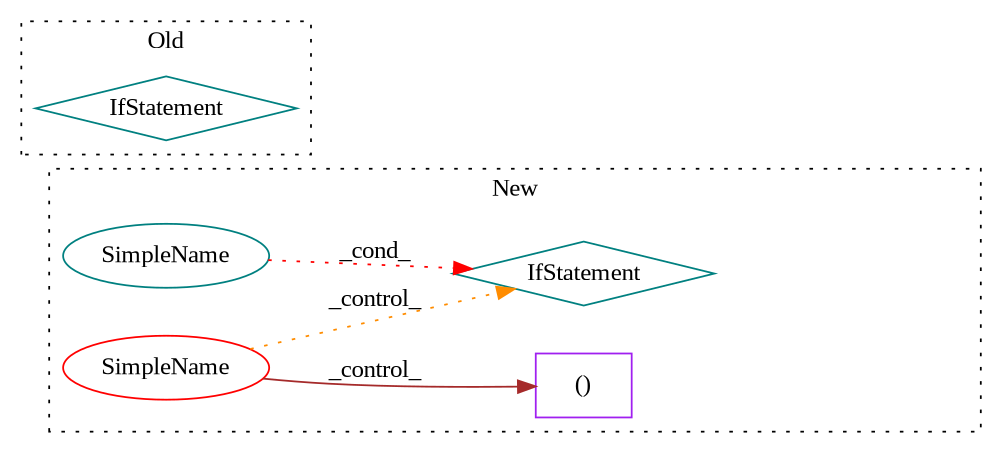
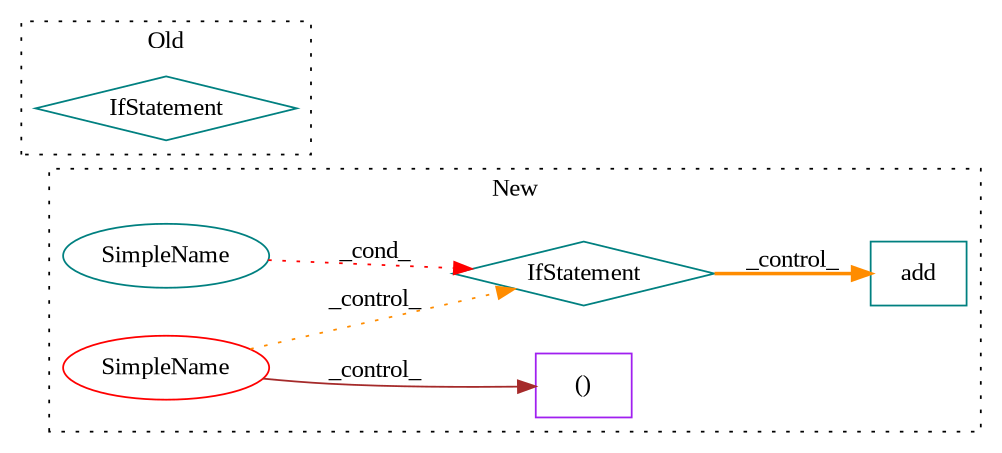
node "add": added
